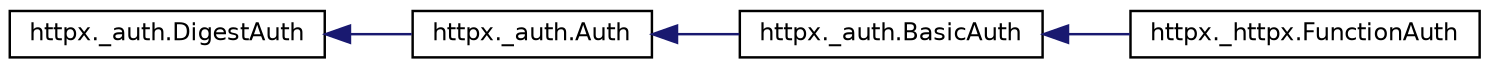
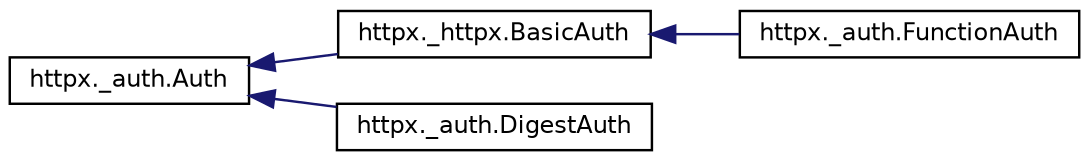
edge "httpx._auth.Auth" -> "httpx._auth.DigestAuth": reversed
node "httpx._auth.BasicAuth": label "httpx._auth.BasicAuth" -> "httpx._httpx.BasicAuth"
node "httpx._httpx.FunctionAuth": label "httpx._httpx.FunctionAuth" -> "httpx._auth.FunctionAuth"
